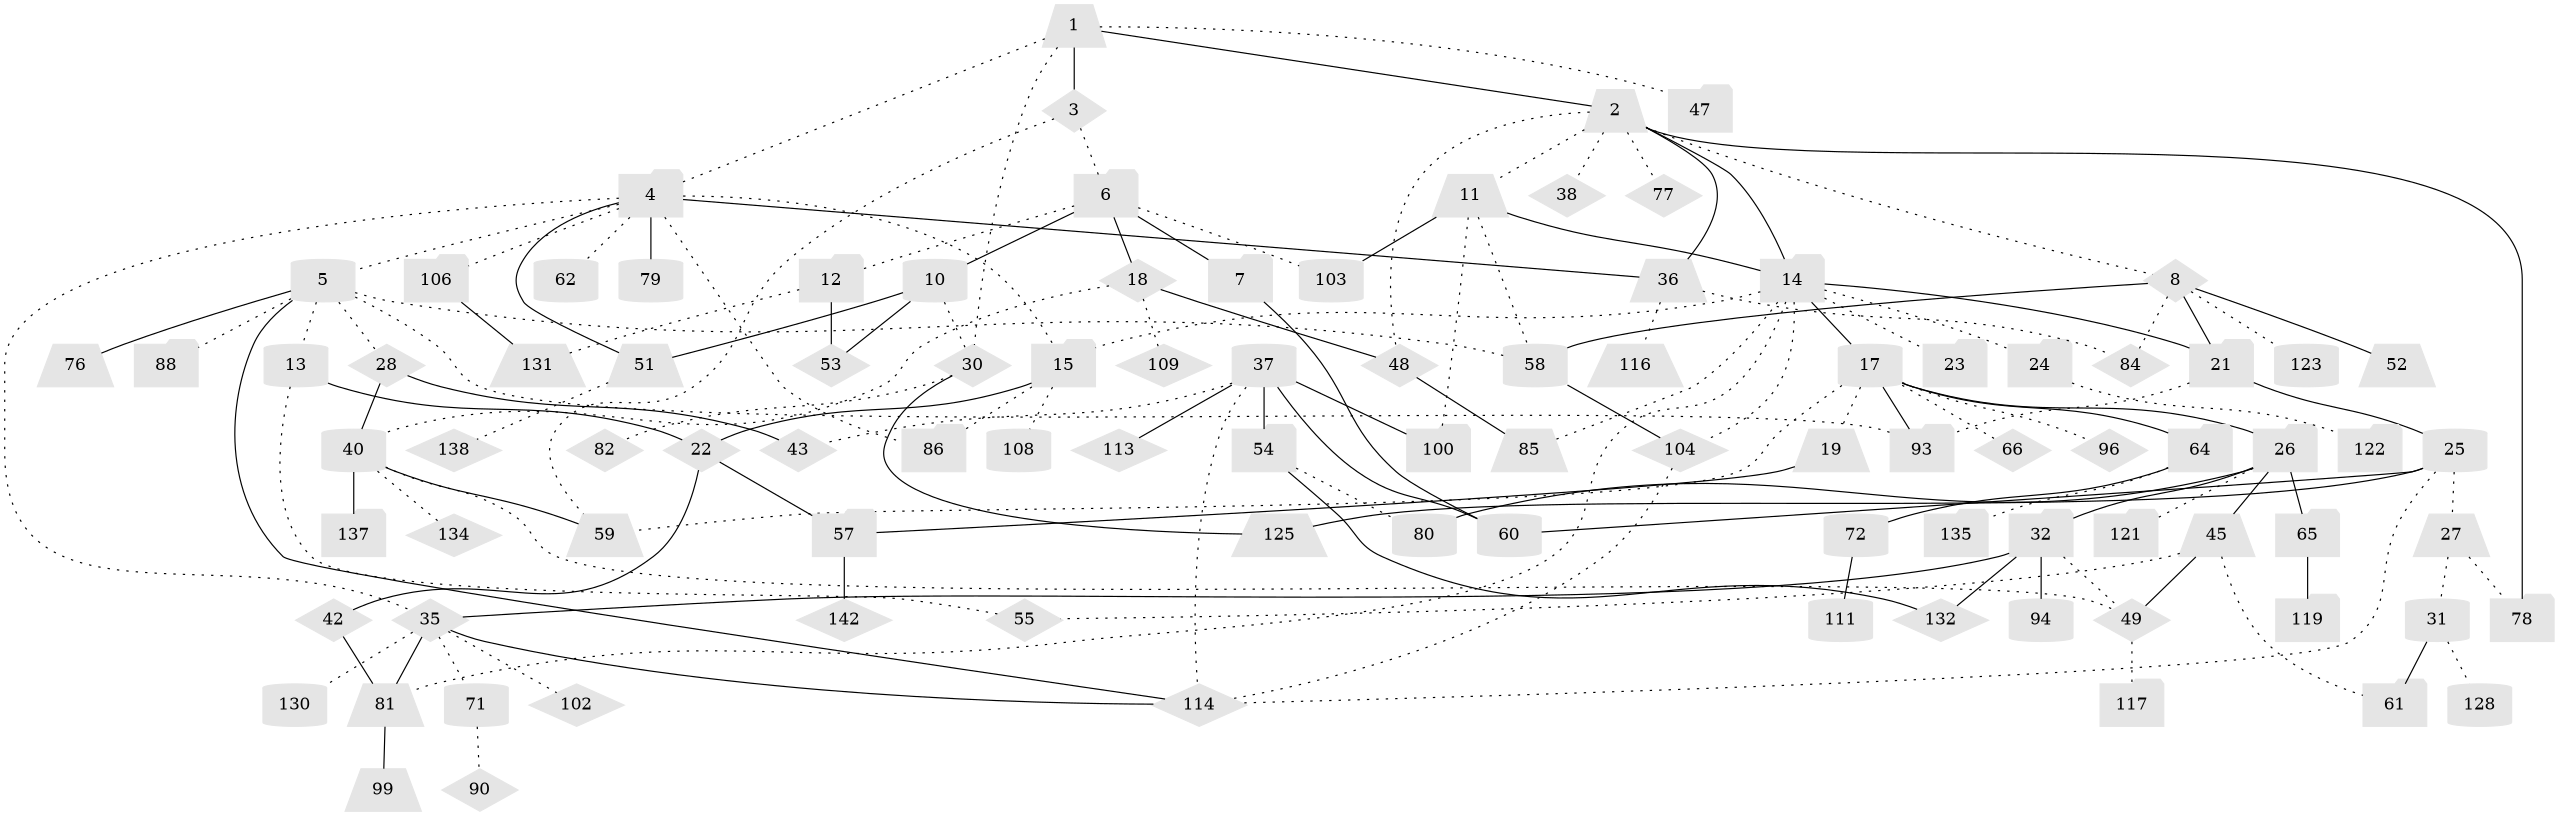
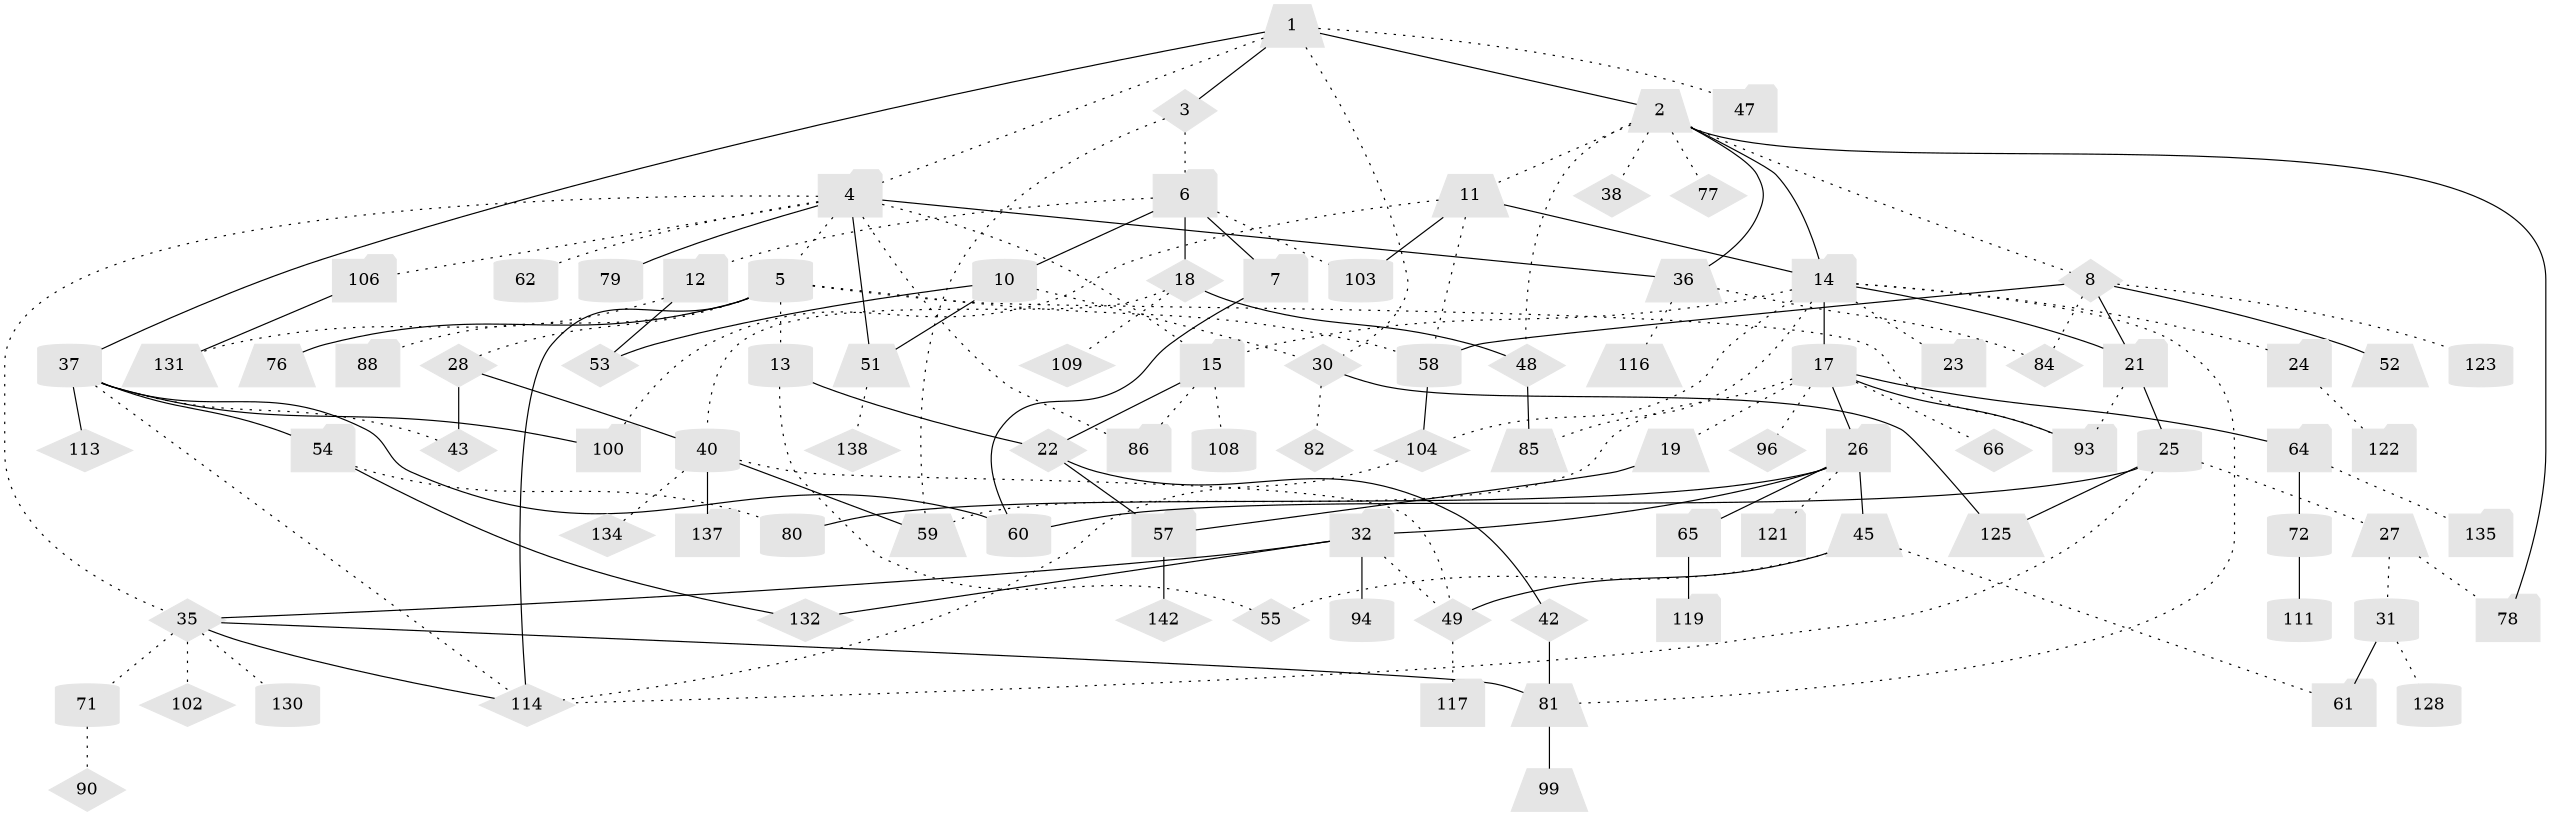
edge "1" -- "37": added
